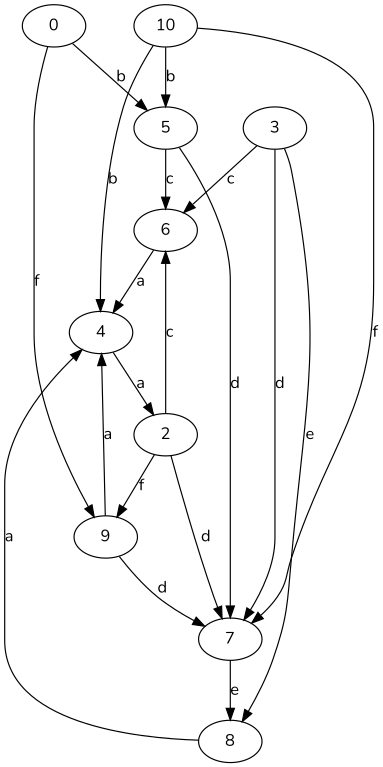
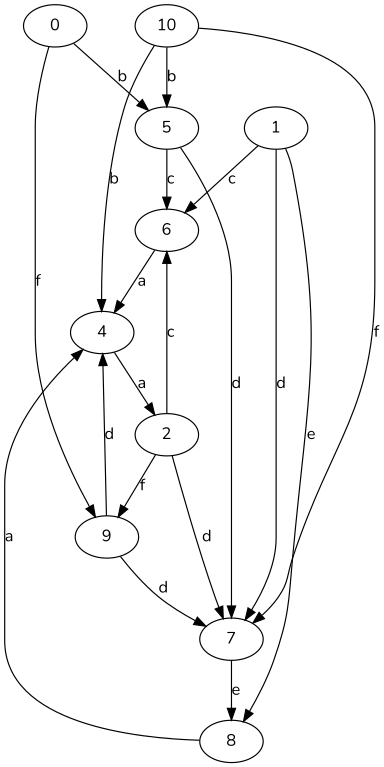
node "3": label "3" -> "1"
edge "9" -> "4": label "a" -> "d"
